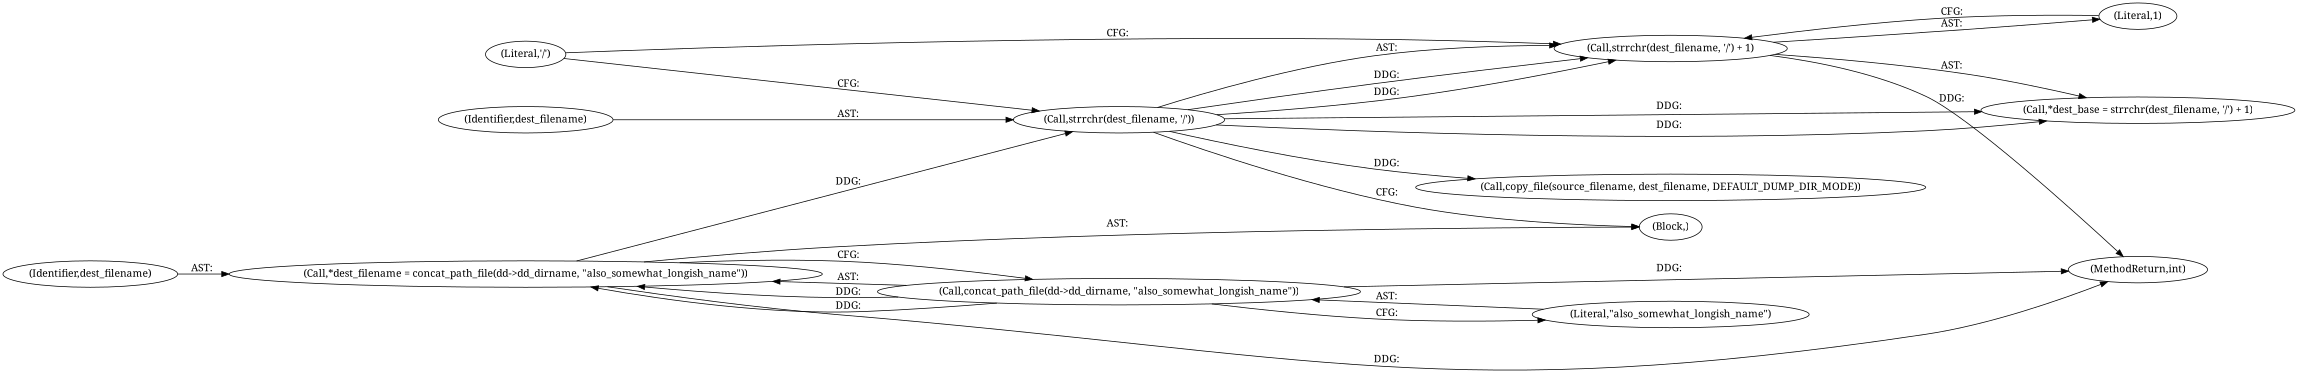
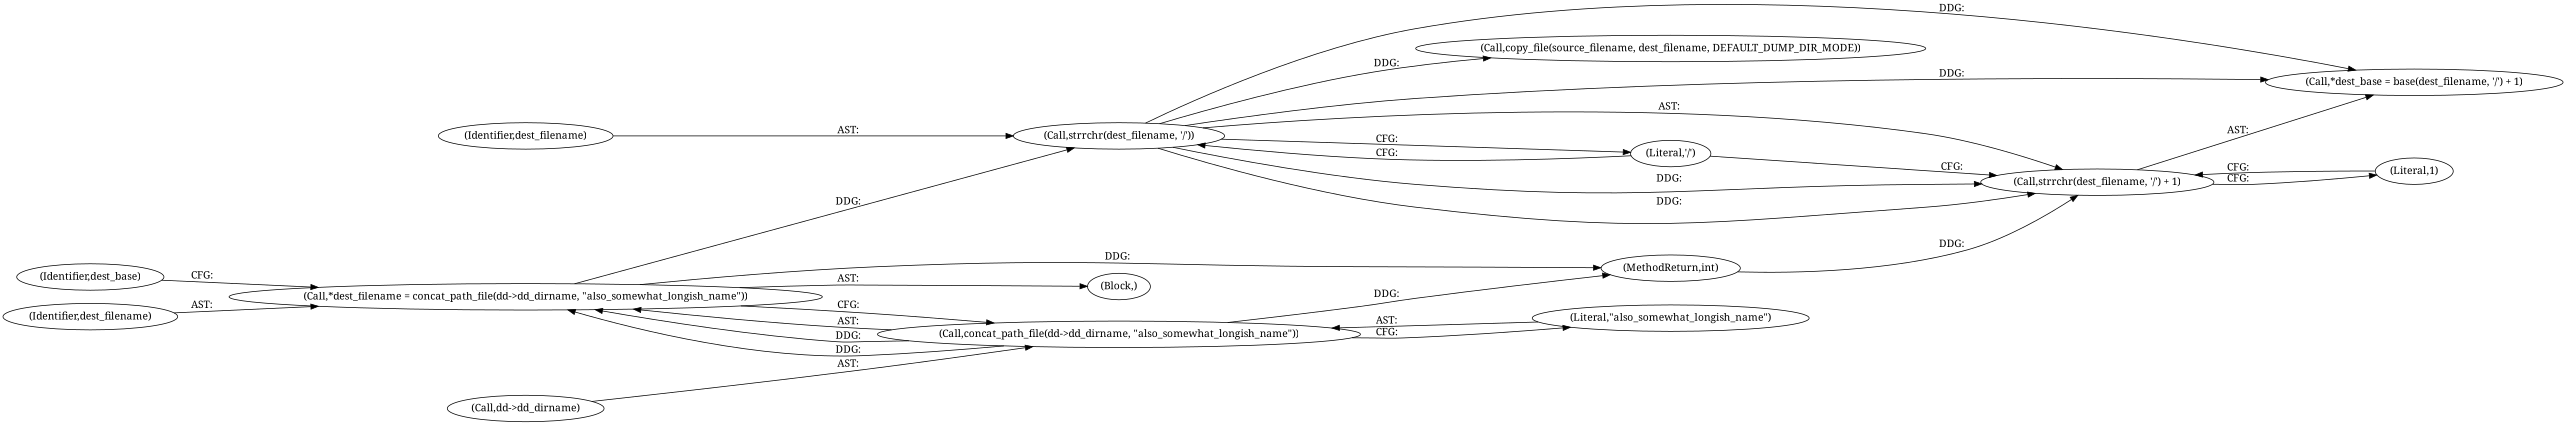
edge "(Call,strrchr(dest_filename, '/') + 1)" -> "(Literal,1)": label "AST: " -> "CFG: "
node "(Call,*dest_base = strrchr(dest_filename, '/') + 1)": label "(Call,*dest_base = strrchr(dest_filename, '/') + 1)" -> "(Call,*dest_base = base(dest_filename, '/') + 1)"
edge "(Call,strrchr(dest_filename, '/') + 1)" -> "(MethodReturn,int)": reversed
edge "(Call,strrchr(dest_filename, '/'))" -> "(Block,)": now "(Call,strrchr(dest_filename, '/'))" -> "(Literal,'/')"
node "(Identifier,dest_base)": added
node "(Call,dd->dd_dirname)": added
